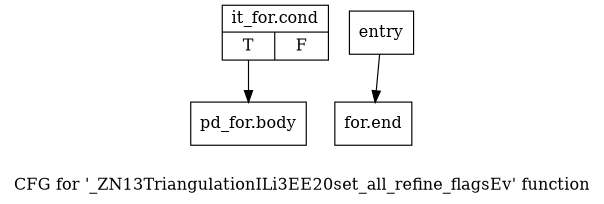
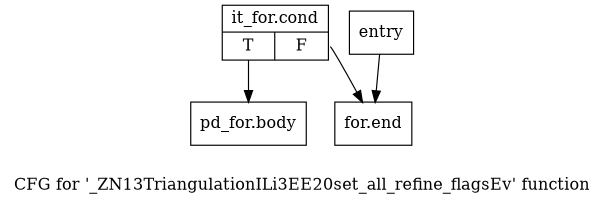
edge "it_for.cond" -> "for.end": added
